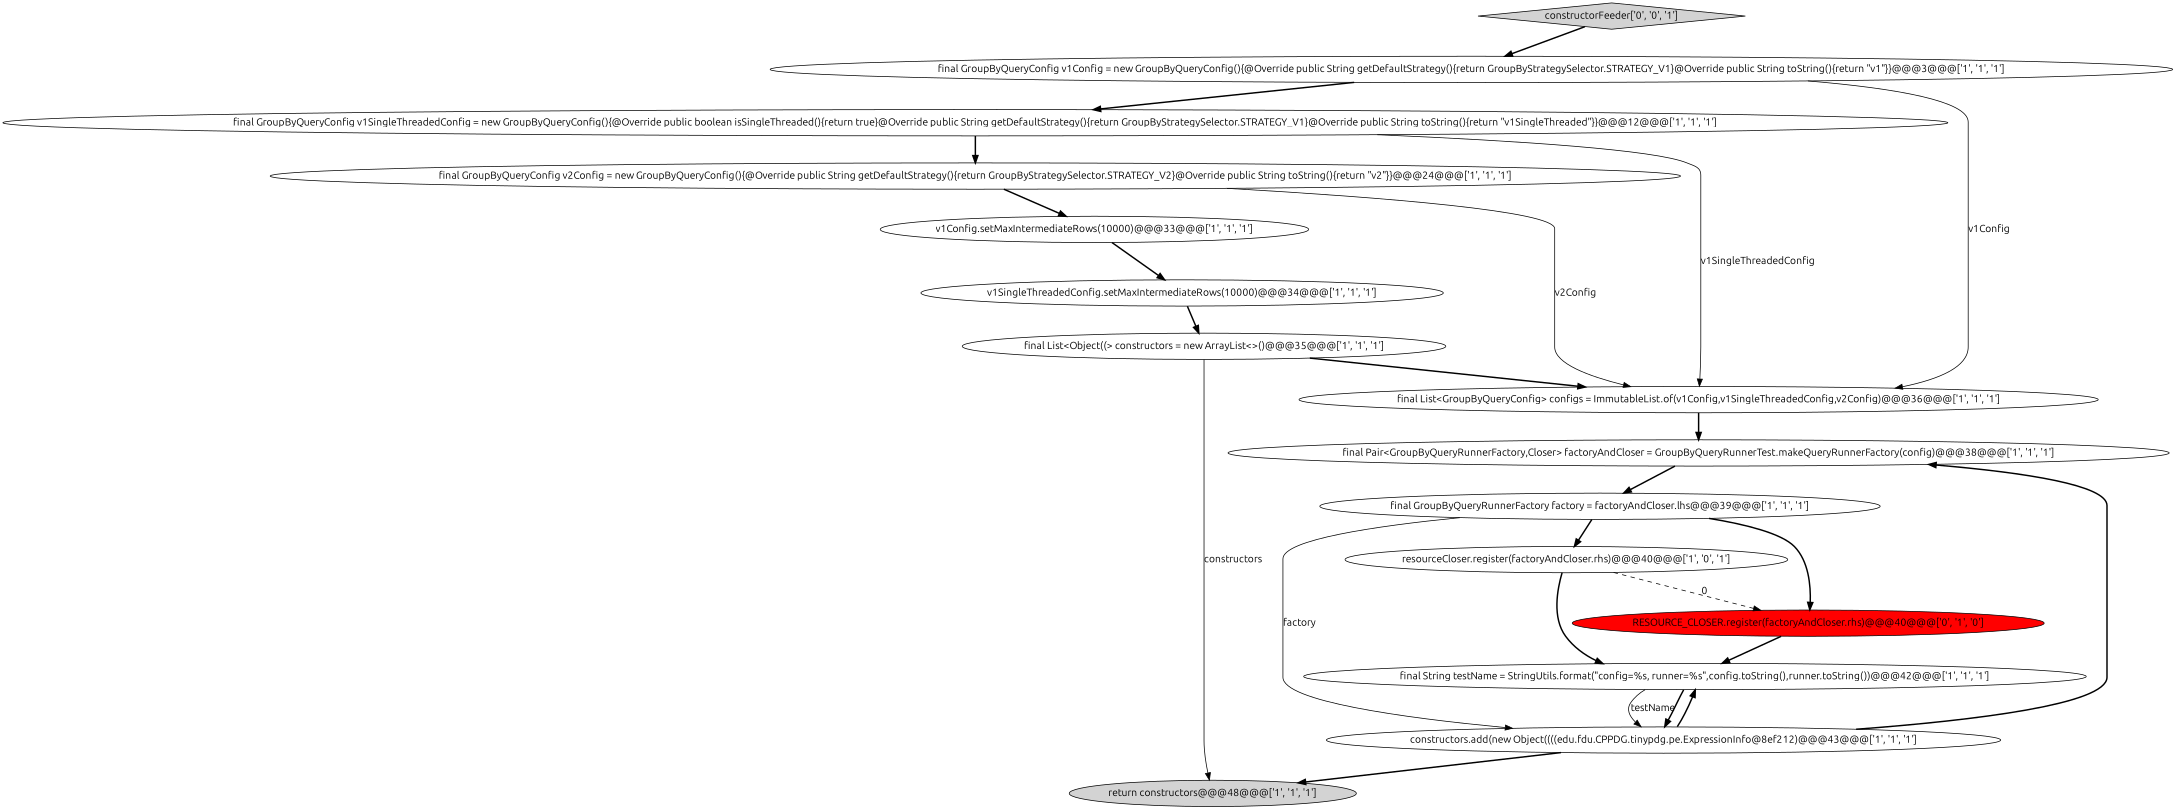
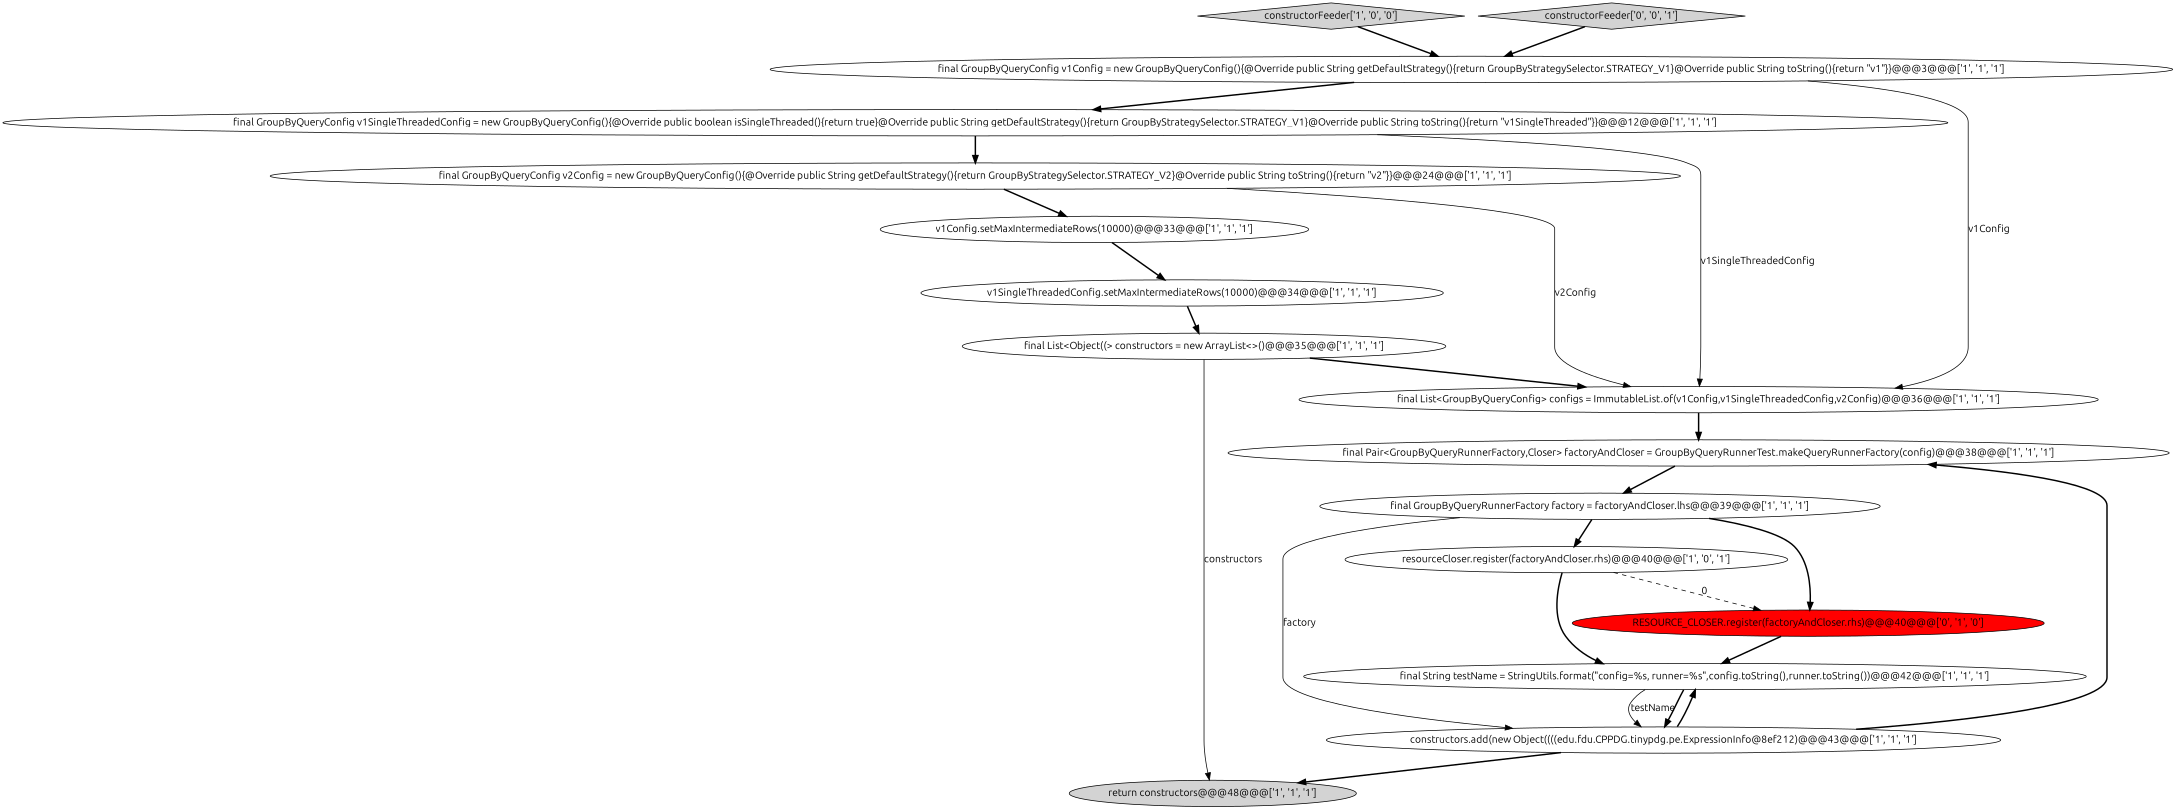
node "constructorFeeder['1', '0', '0']": added
